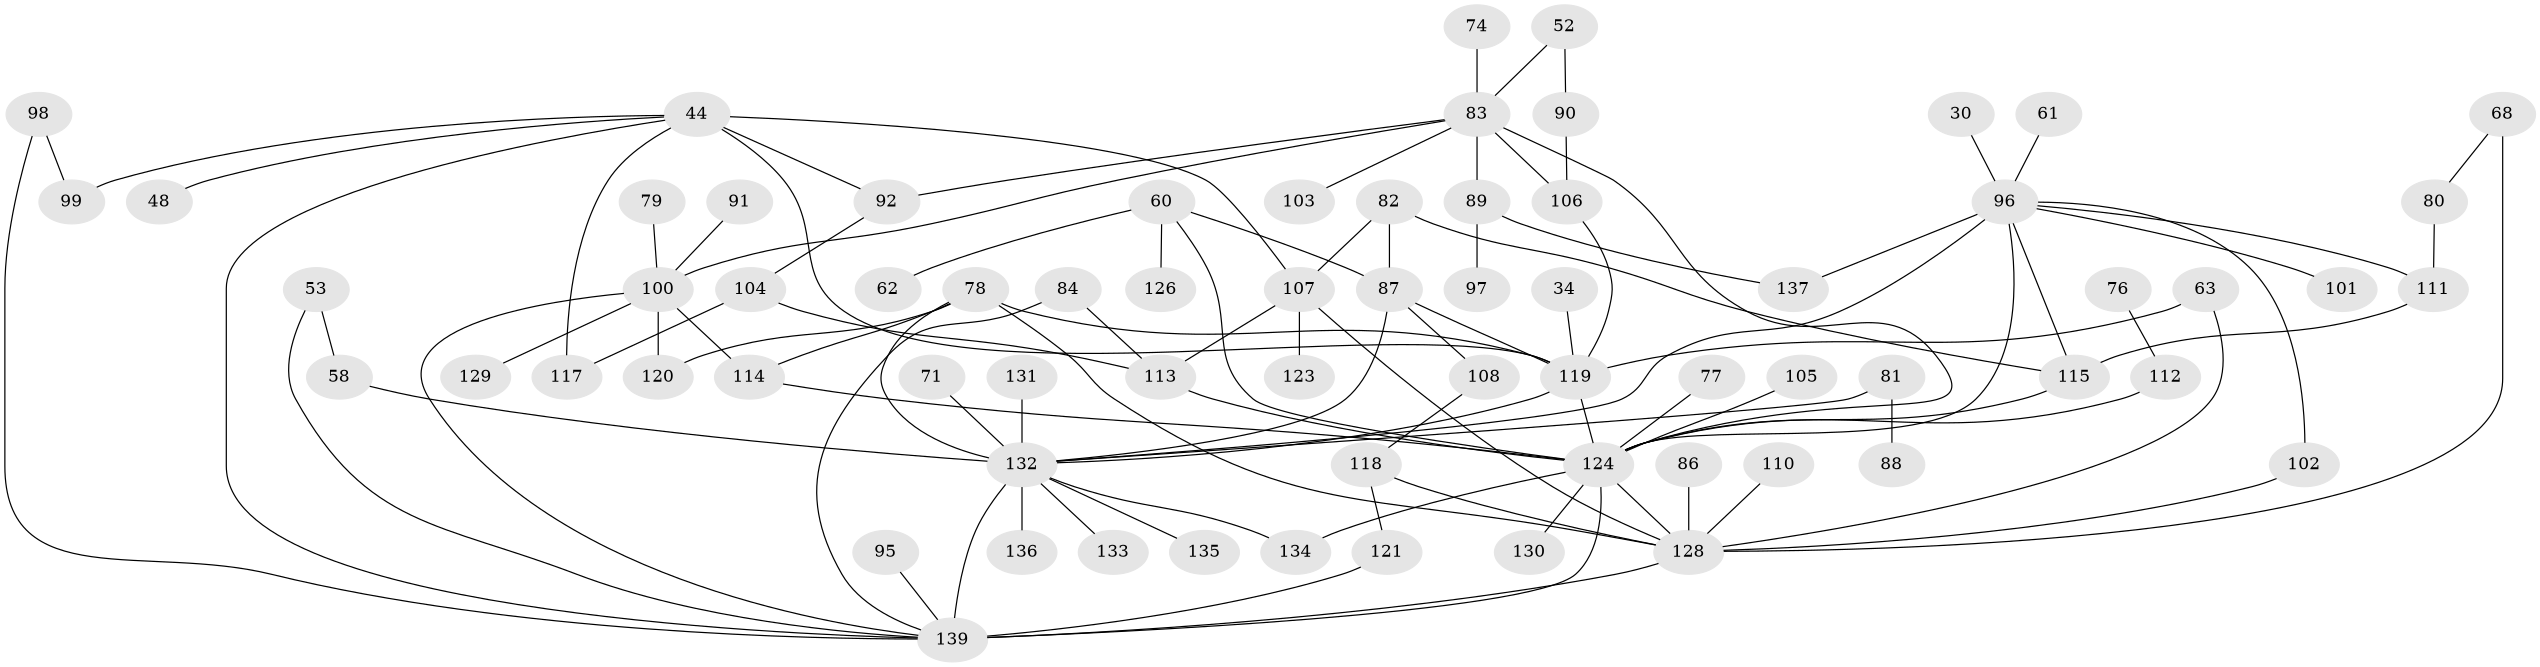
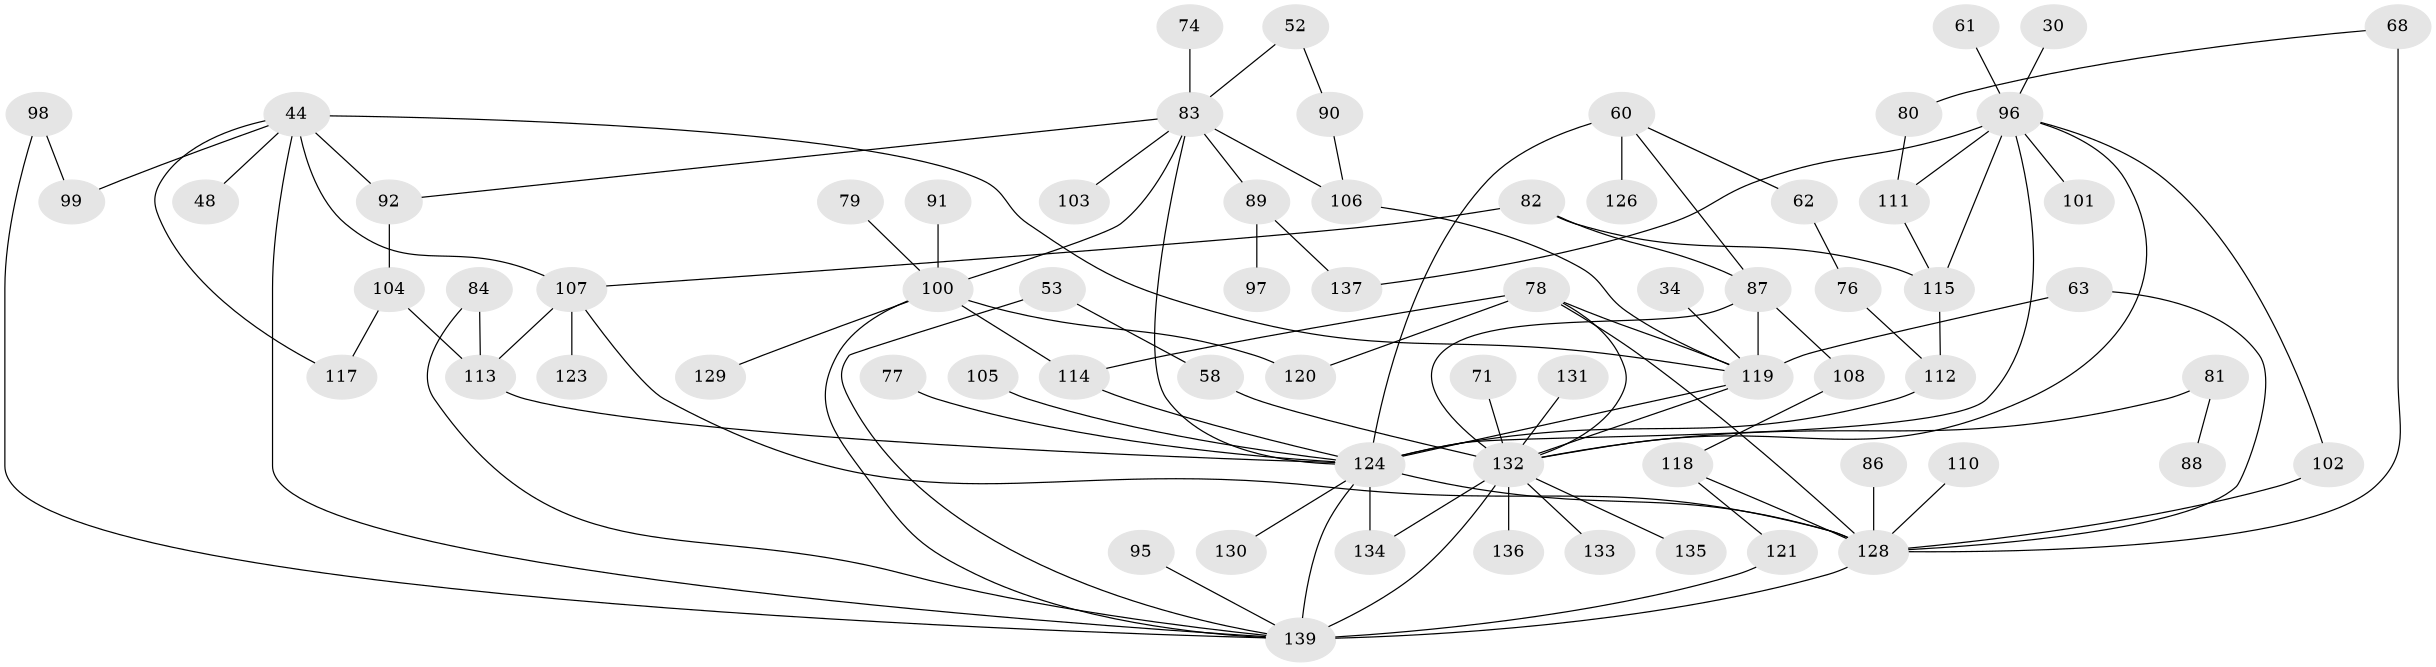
edge "62" -- "76": added
edge "115" -- "124": now "115" -- "112"
